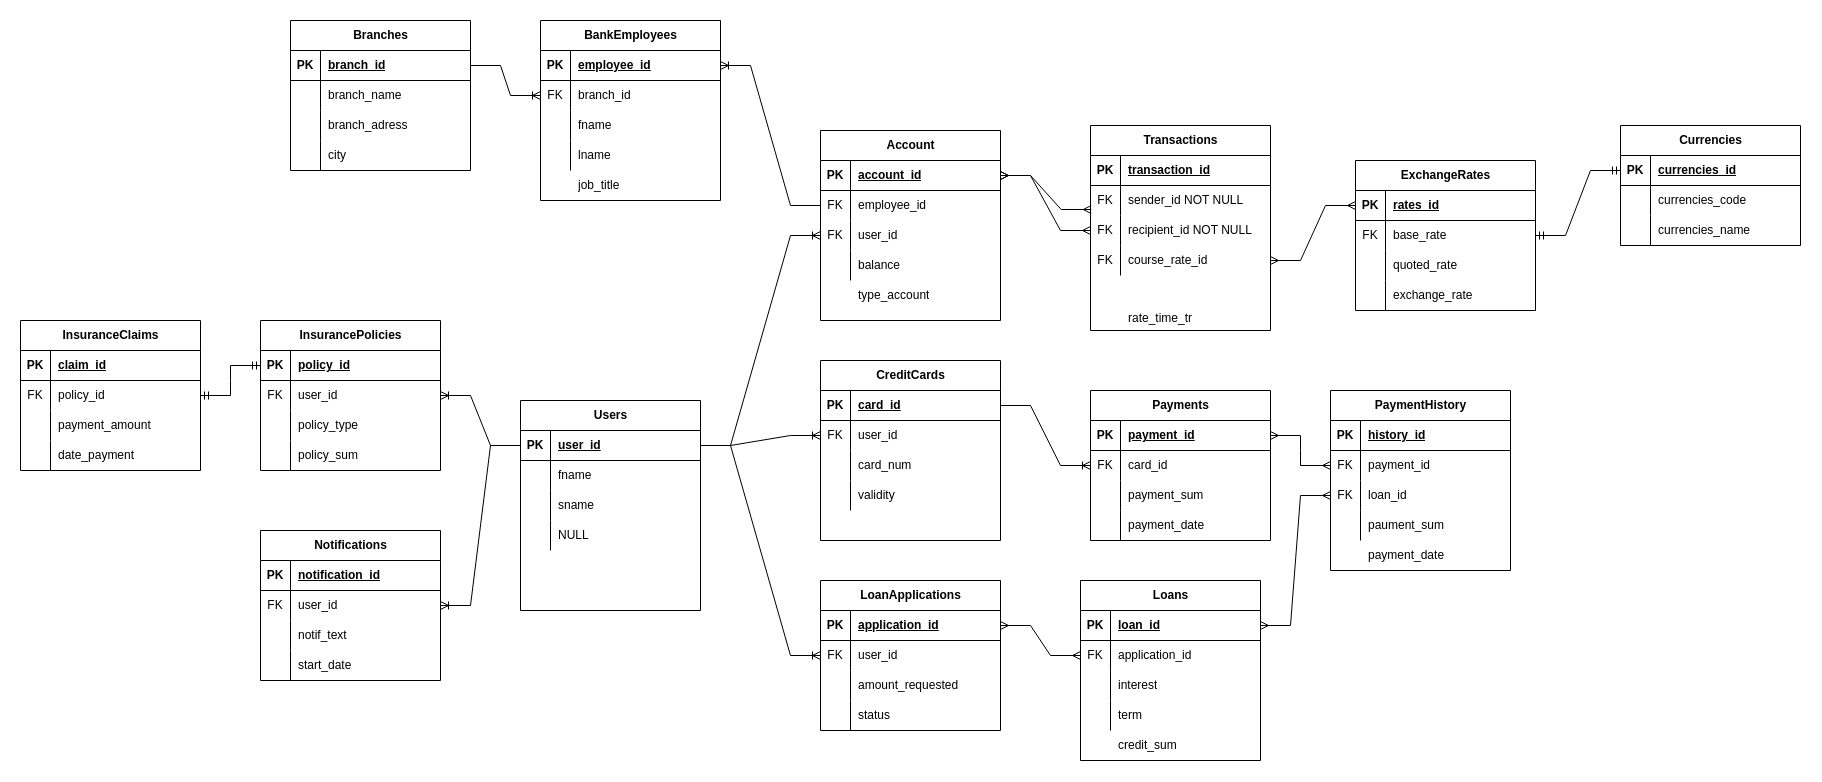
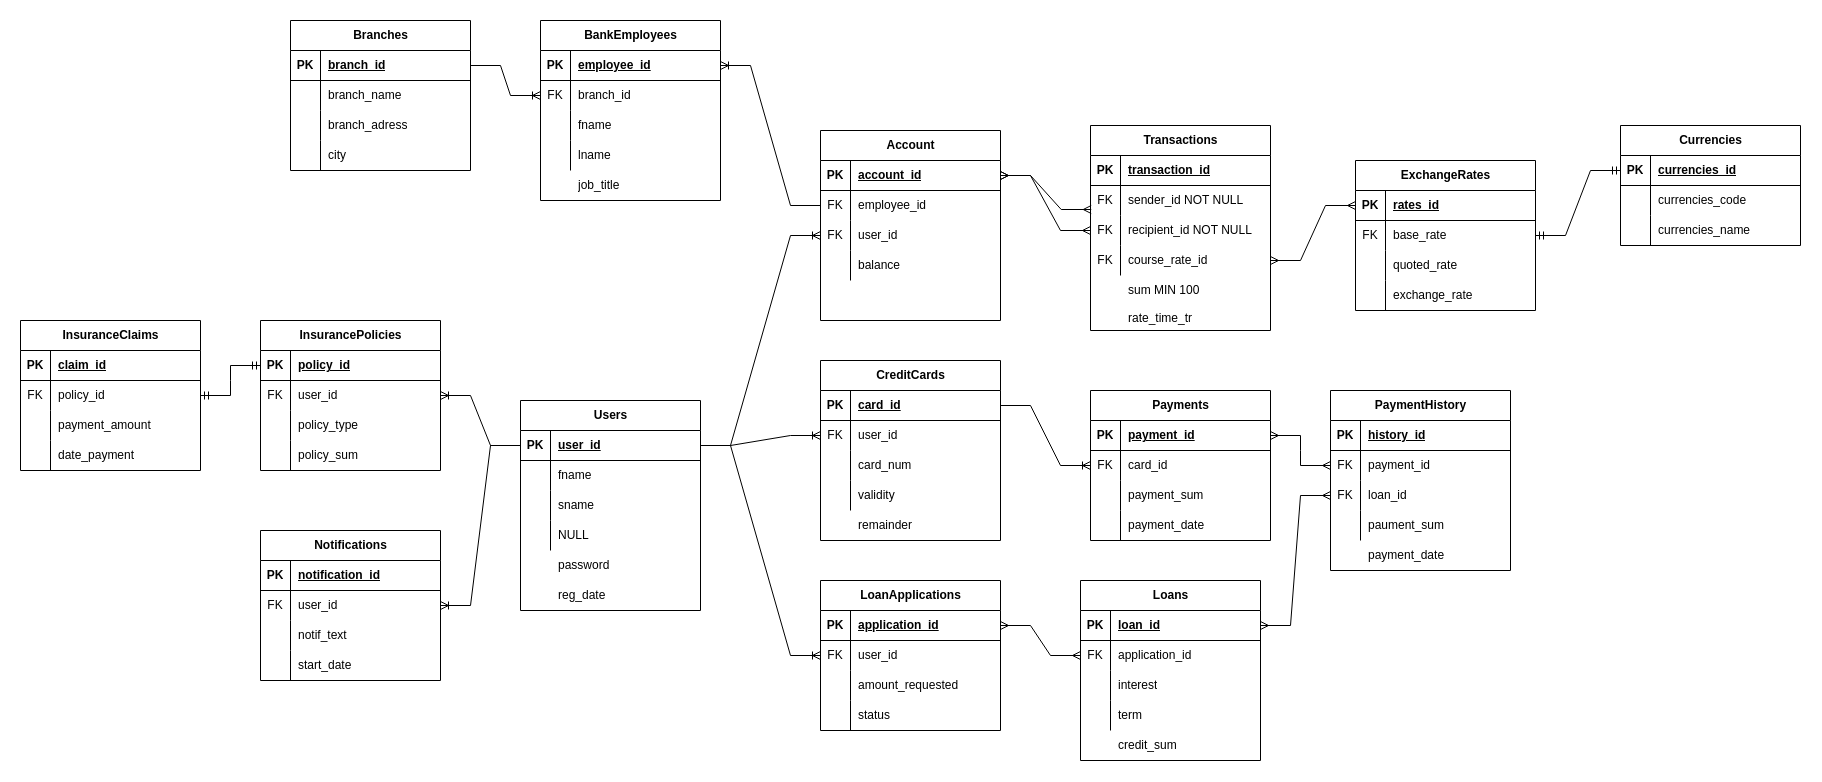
node "sum MIN 100": added
node "type_account": removed
node "remainder": added
node "password": added
node "reg_date": added
